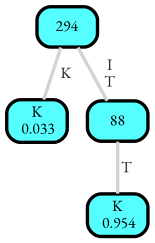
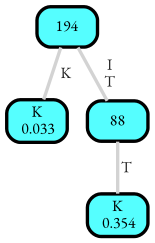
node "294": label "294" -> "194"
node "K 0.954": label "K 0.954" -> "K 0.354"
